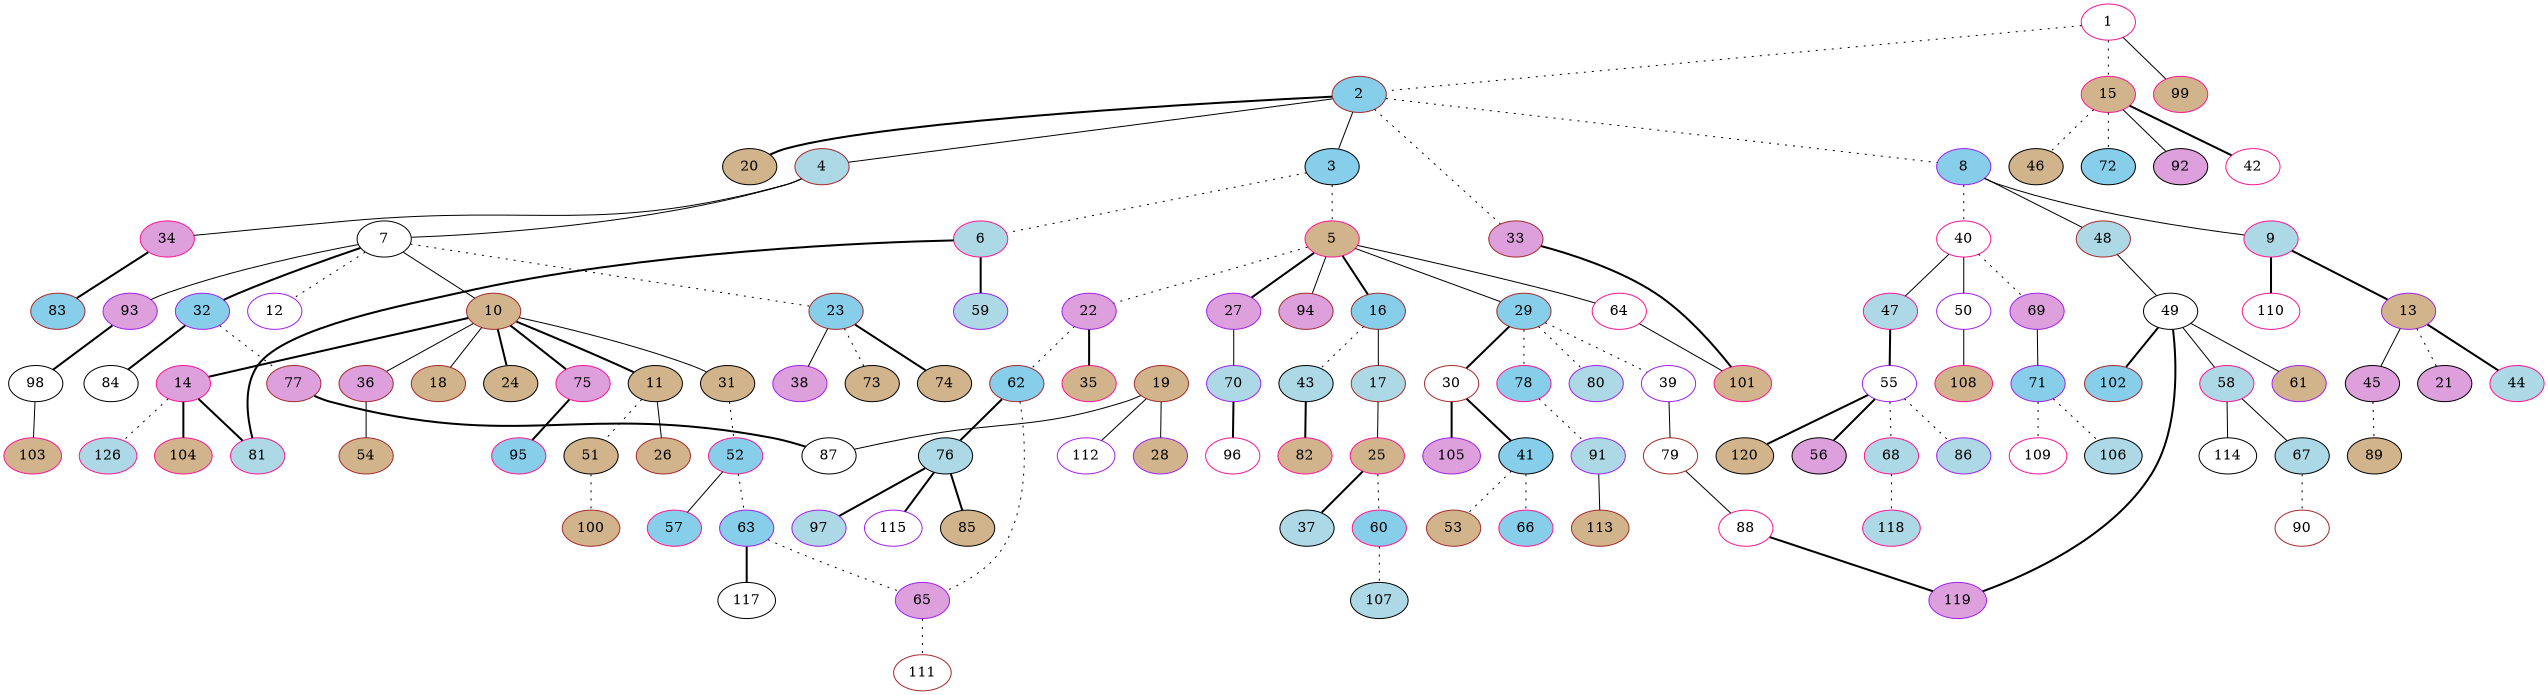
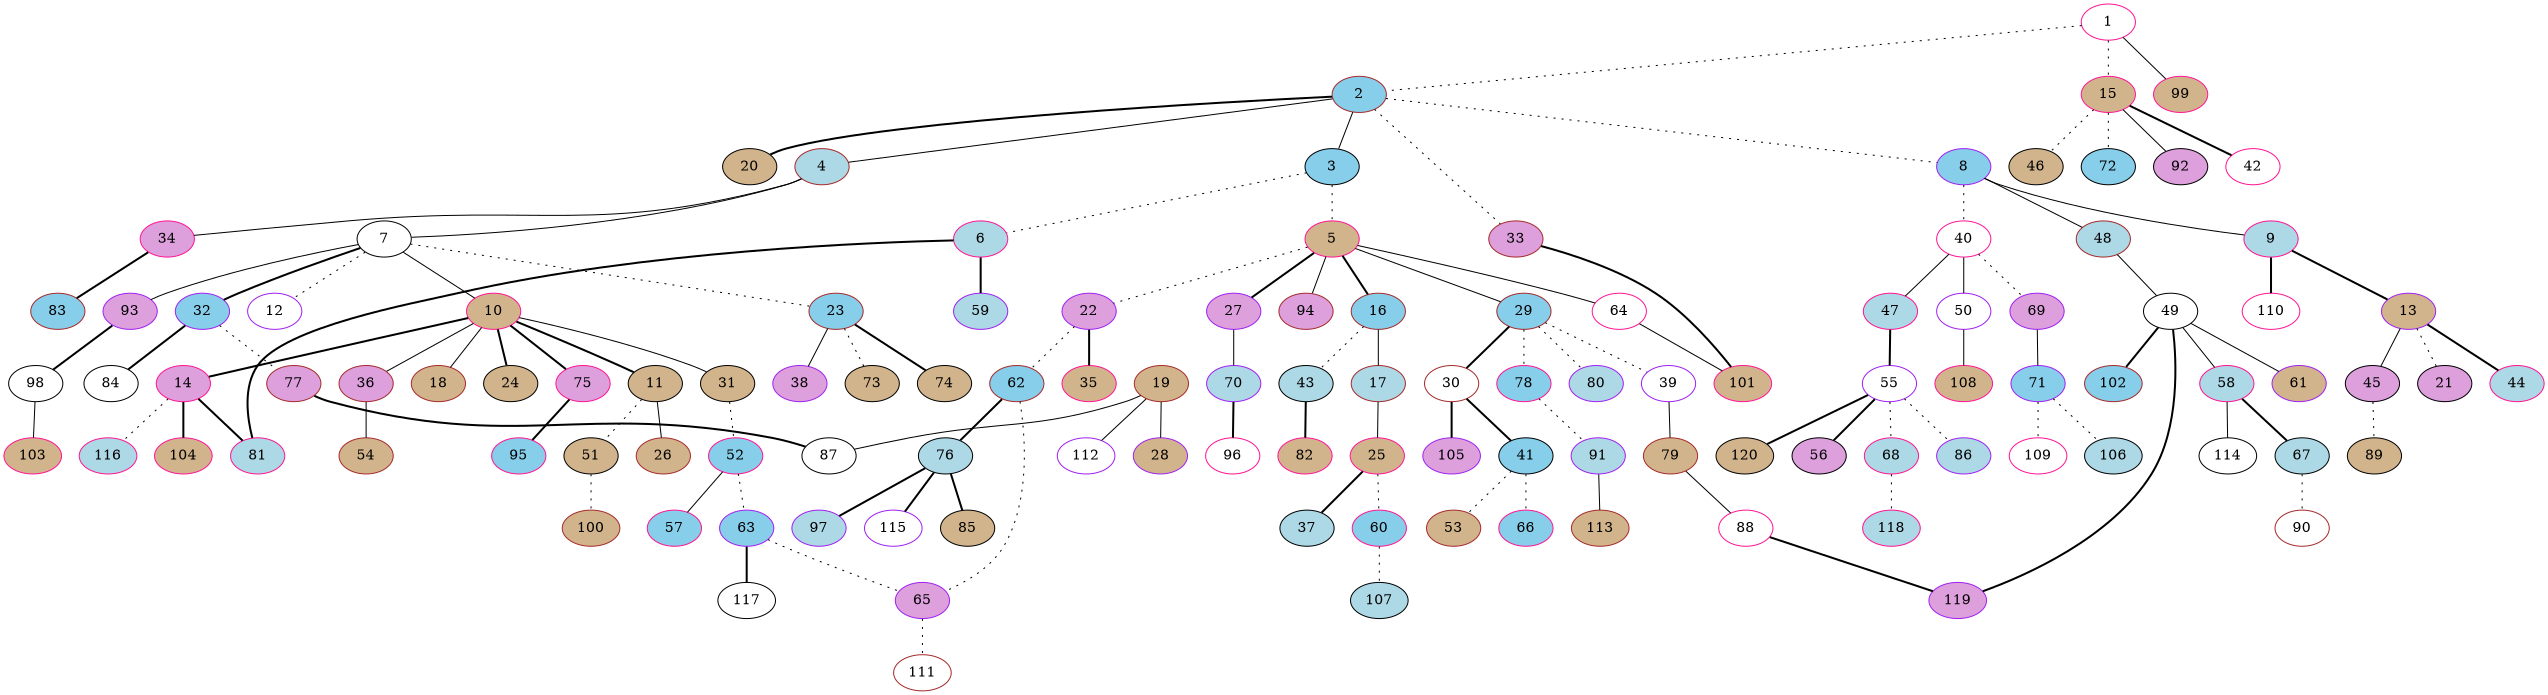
node "10": color brown -> deeppink
edge "58" -- "67": style solid -> bold
node "126": label "126" -> "116"
node "79": fillcolor white -> tan
